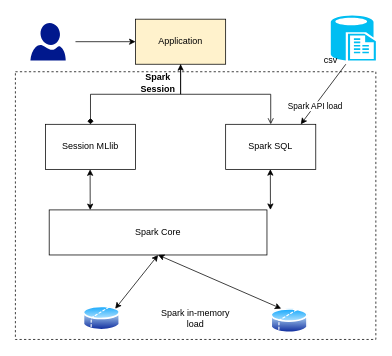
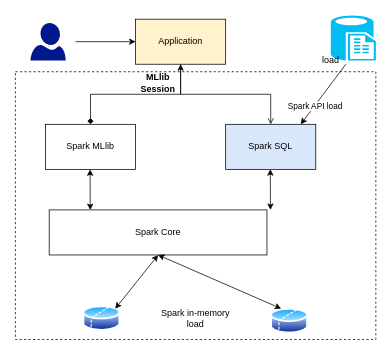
node "csv": label "csv" -> "load"
node "Spark Session": label "Spark Session" -> "MLlib Session"
node "Session MLlib": label "Session MLlib" -> "Spark MLlib"
node "Spark SQL": fillcolor #ffffff -> #dae8fc
